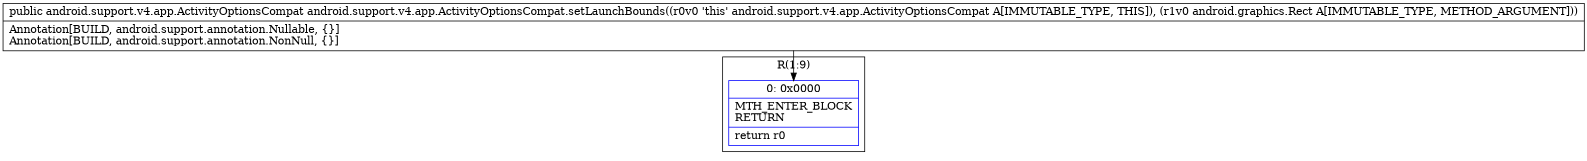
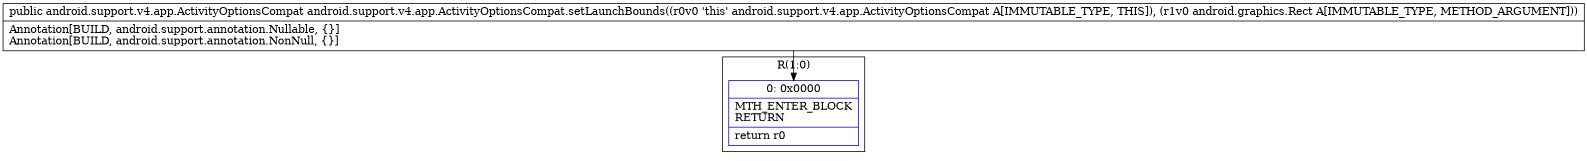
cluster "R(1:9)": label "R(1:9)" -> "R(1:0)"
